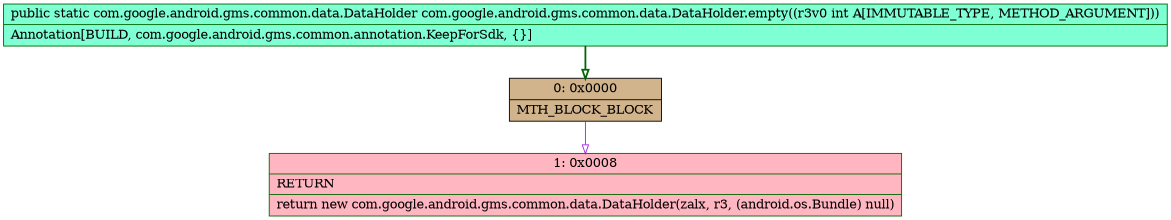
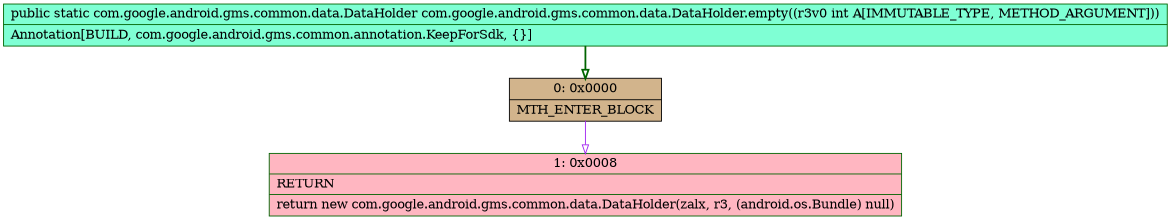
node "0: 0x0000": text "MTH_BLOCK_BLOCK" -> "MTH_ENTER_BLOCK"
